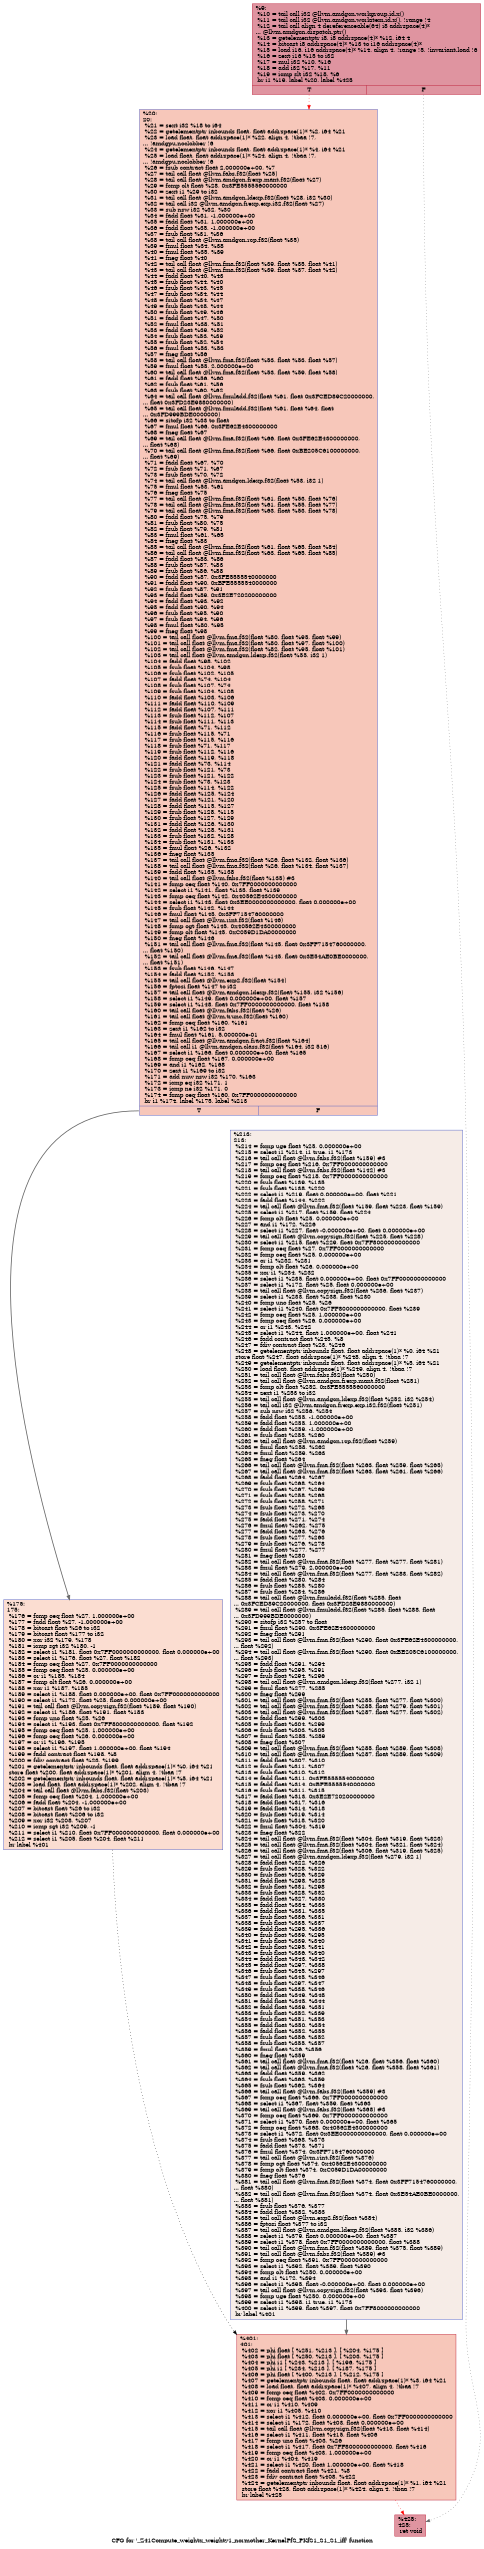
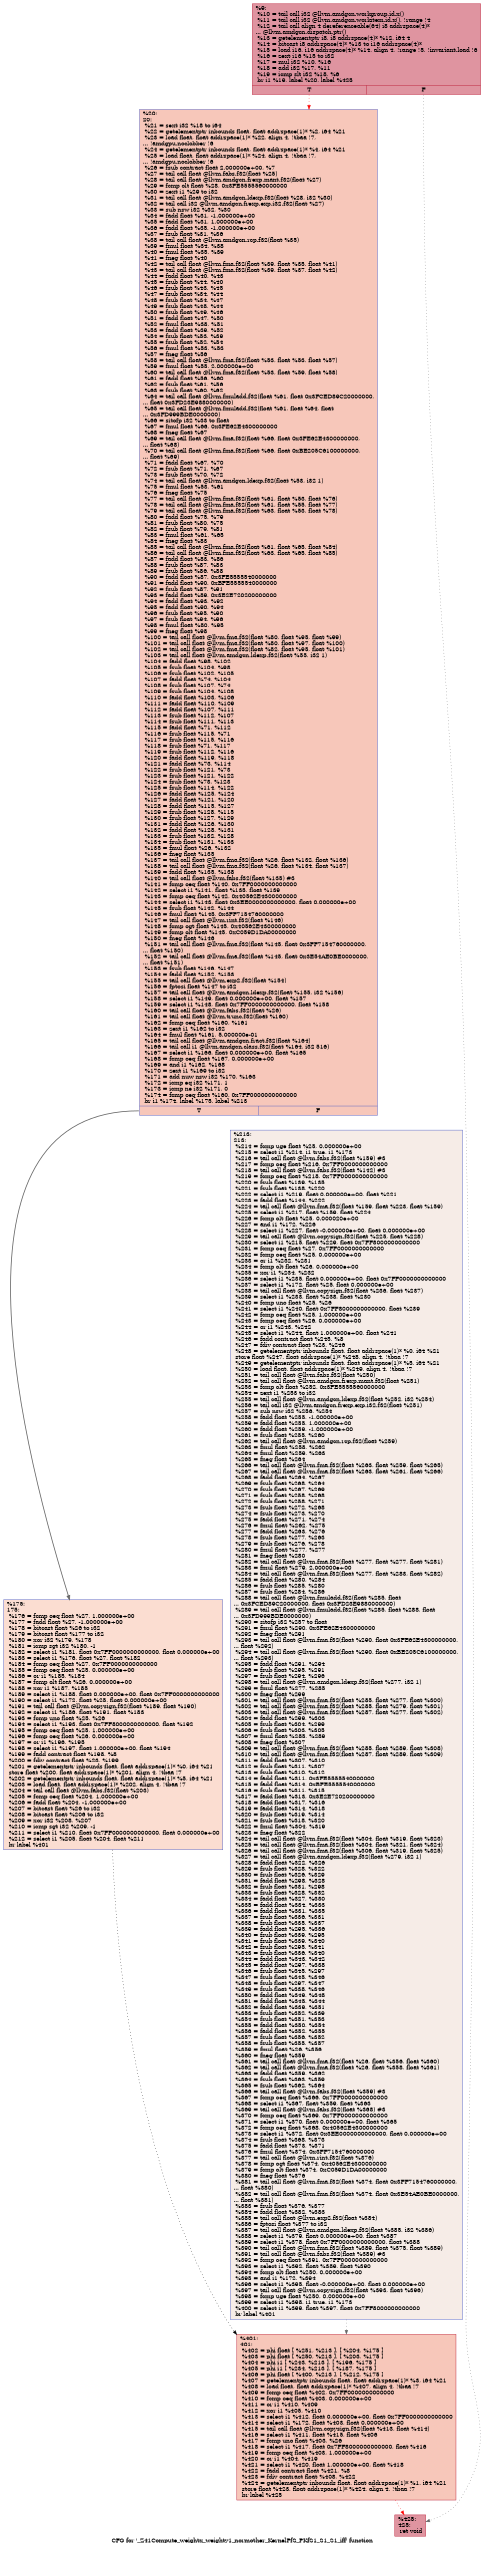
node "%213:": text "%226 = fcmp olt float %25, 0.000000e+00" -> "%226 = fcmp olt float %25, 0.000020e+00"
edge "%213:" -> "%401:": style bold -> dotted
